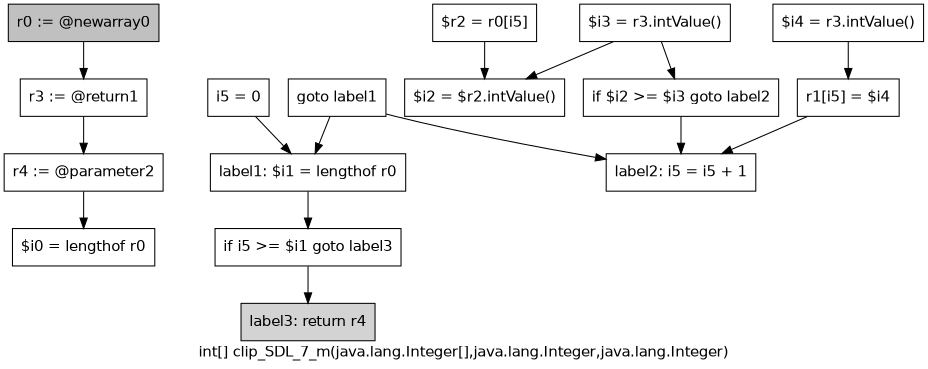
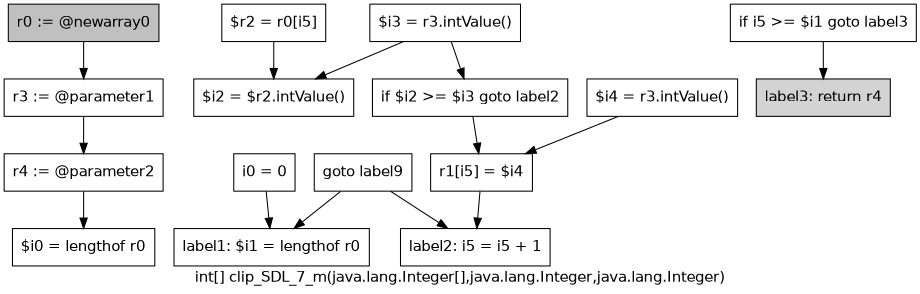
node "r3 := @return1": label "r3 := @return1" -> "r3 := @parameter1"
node "i5 = 0": label "i5 = 0" -> "i0 = 0"
node "goto label1": label "goto label1" -> "goto label9"
edge "if $i2 >= $i3 goto label2" -> "label2: i5 = i5 + 1": now "if $i2 >= $i3 goto label2" -> "r1[i5] = $i4"
edge "label1: $i1 = lengthof r0" -> "if i5 >= $i1 goto label3": removed
